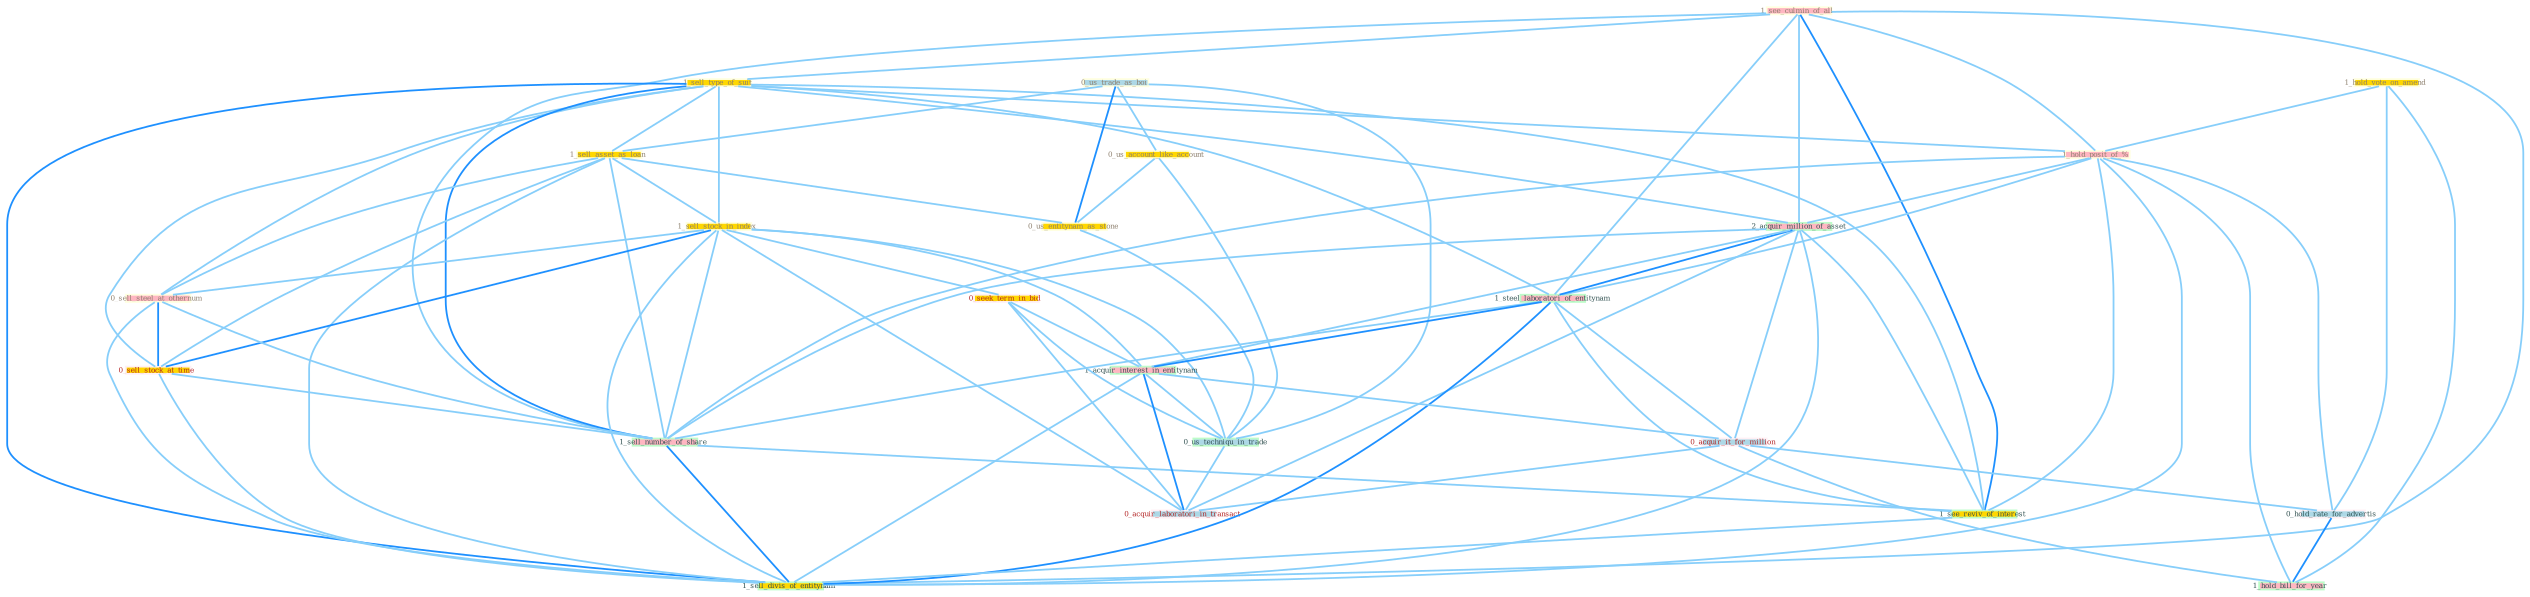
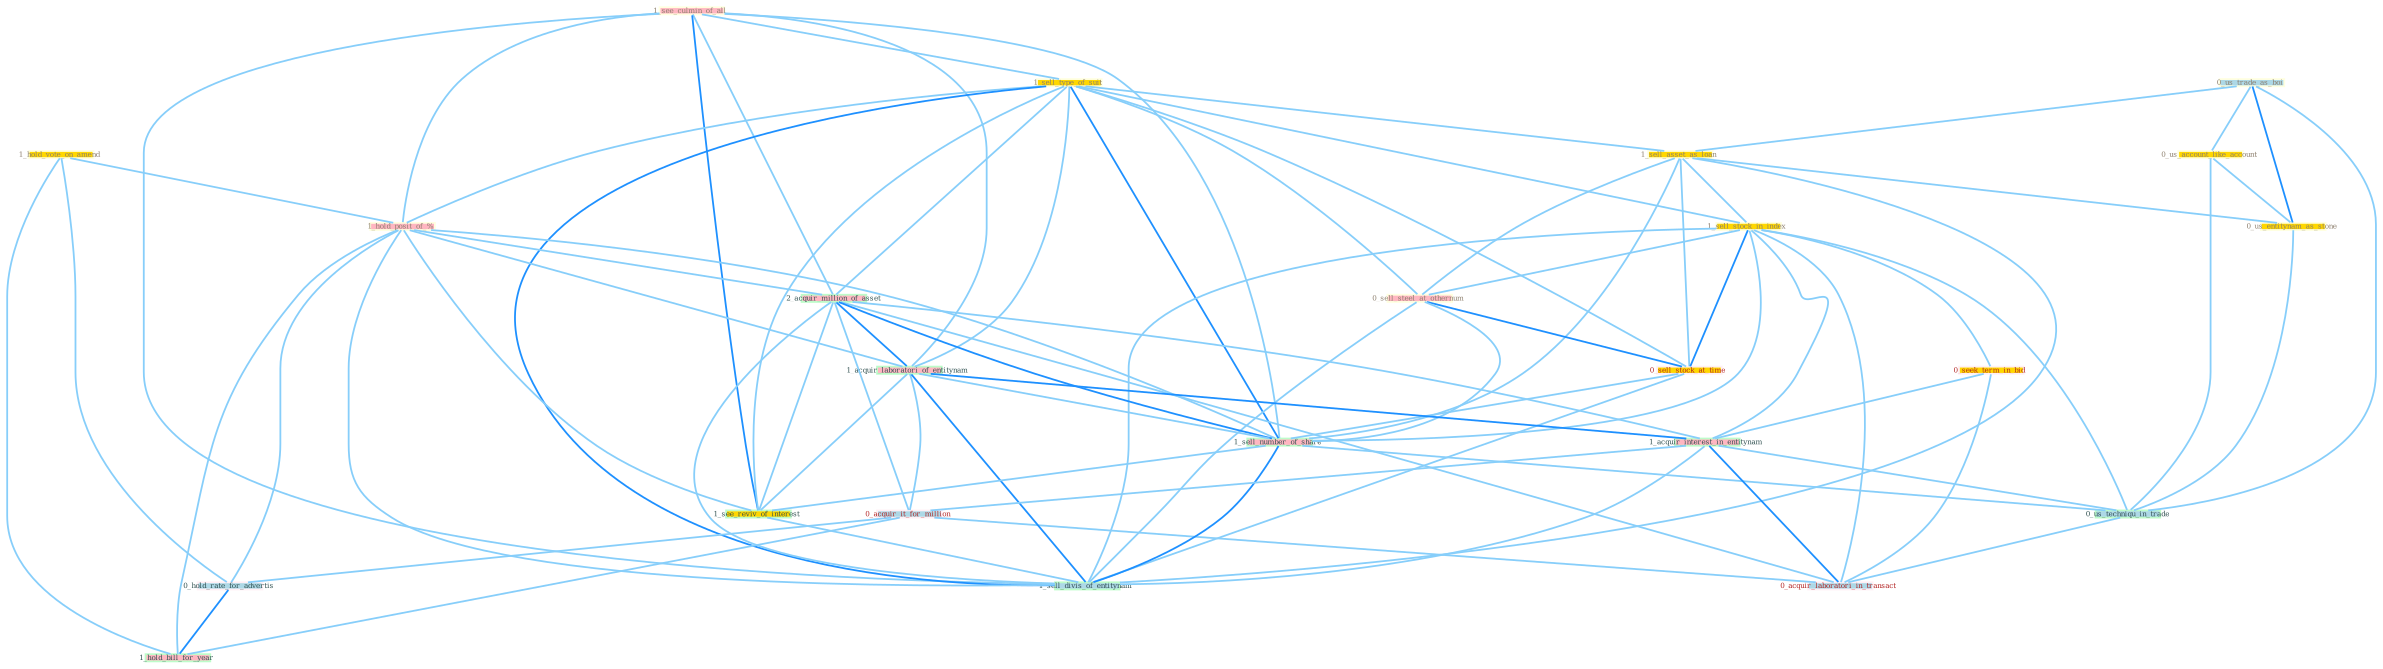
edge "2_acquir_million_of_asset" -- "1_sell_number_of_share": color #87cefa -> #1e90ff
node "1_steel_laboratori_of_entitynam": label "1_steel_laboratori_of_entitynam" -> "1_acquir_laboratori_of_entitynam"
edge "0_seek_term_in_bid" -- "0_us_techniqu_in_trade": now "1_sell_number_of_share" -- "0_us_techniqu_in_trade"
node "1_sell_divis_of_entitynam": fillcolor gold -> lightblue
